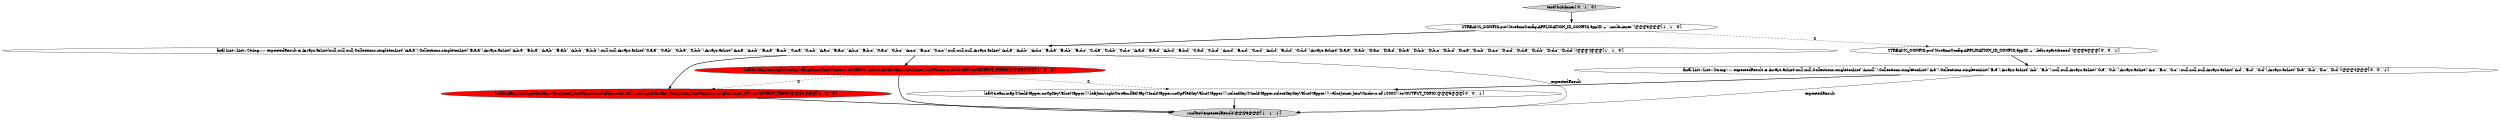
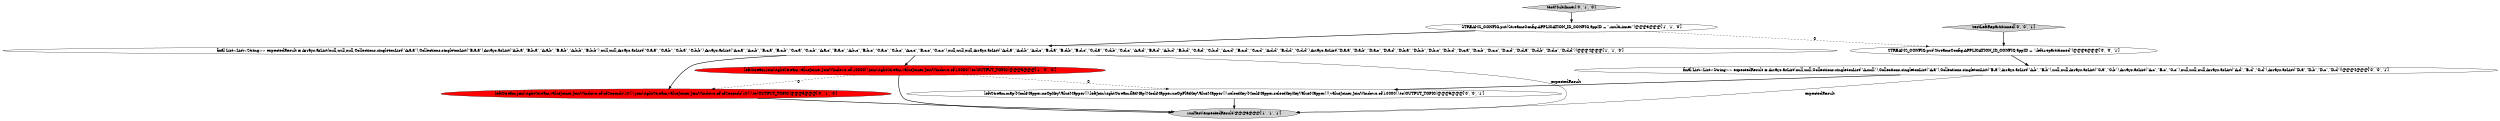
node "testLeftRepartitioned['0', '0', '1']": added
